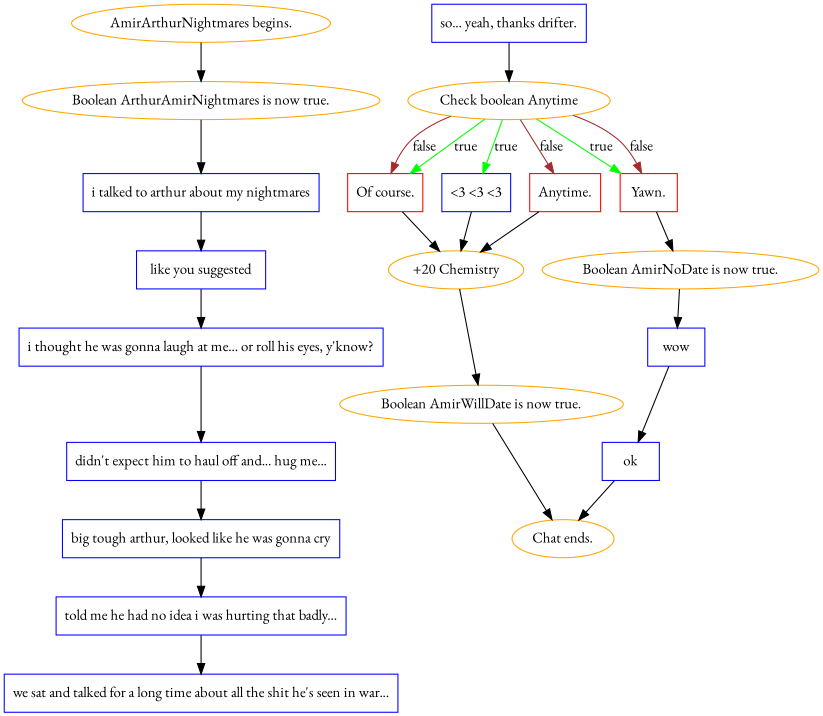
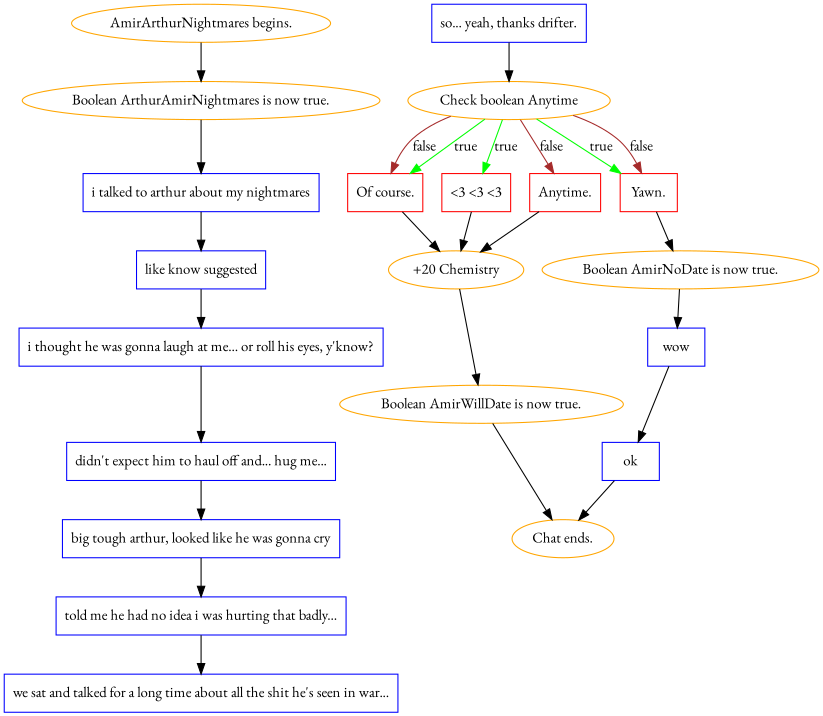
node "<3 <3 <3": color blue -> red
node "like you suggested": label "like you suggested" -> "like know suggested"
